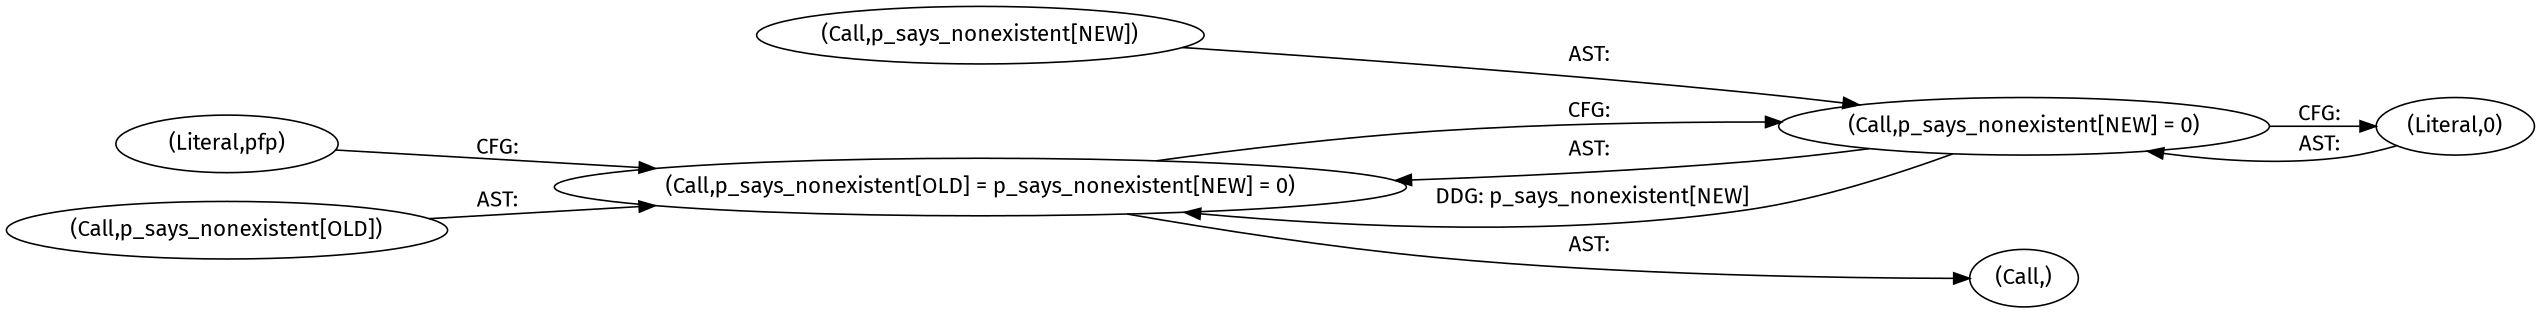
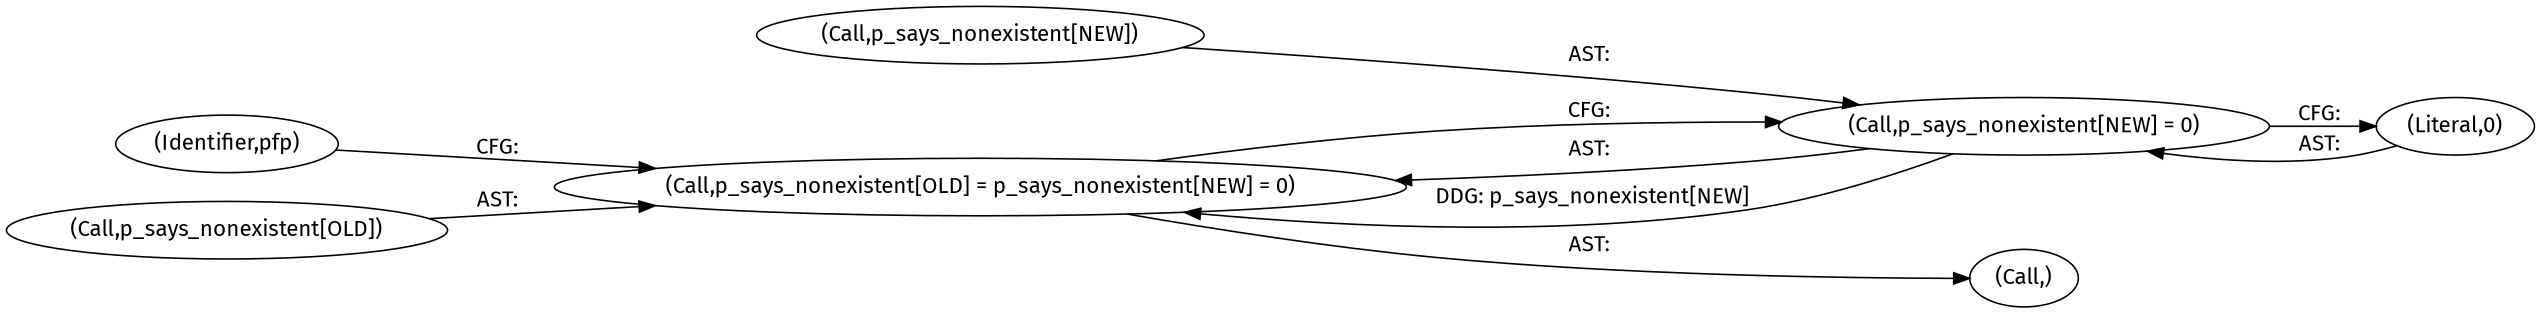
node "(Literal,pfp)": label "(Literal,pfp)" -> "(Identifier,pfp)"
